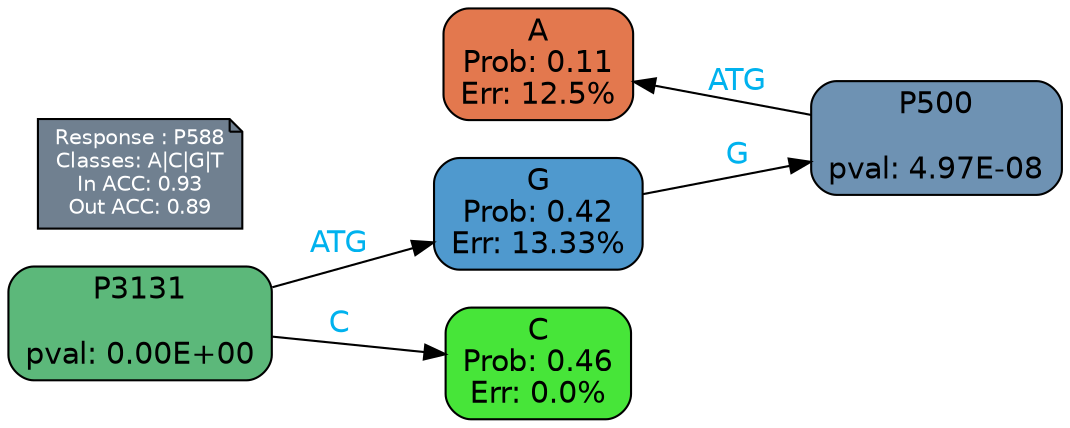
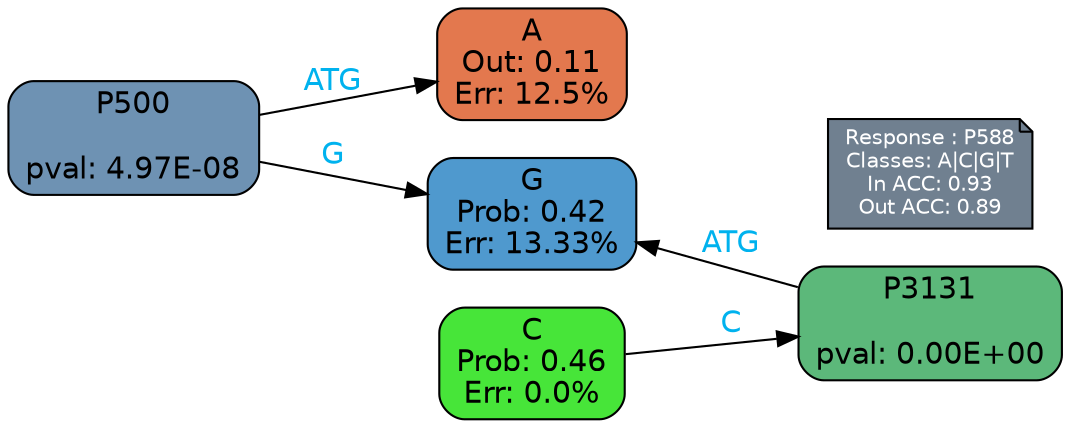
node "A Prob: 0.11 Err: 12.5%": label "A Prob: 0.11 Err: 12.5%" -> "A Out: 0.11 Err: 12.5%"
edge "G Prob: 0.42 Err: 13.33%" -> "P500 pval: 4.97E-08": reversed
edge "P3131 pval: 0.00E+00" -> "C Prob: 0.46 Err: 0.0%": reversed
